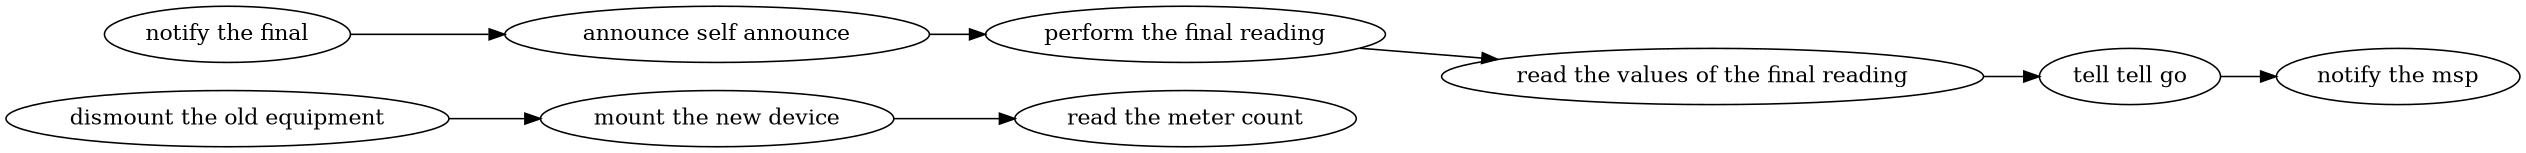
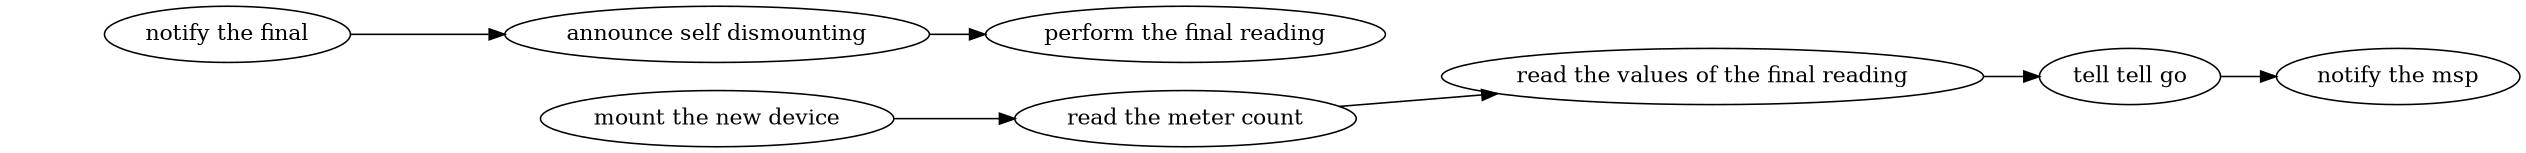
node "announce self announce": label "announce self announce" -> "announce self dismounting"
edge "perform the final reading" -> "read the values of the final reading": now "read the meter count" -> "read the values of the final reading"
node "dismount the old equipment": removed
